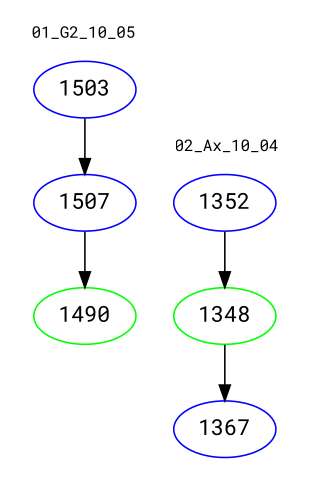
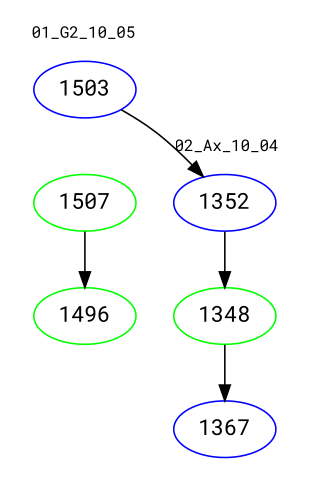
edge "1503" -> "1507": now "1503" -> "1352"
node "1507": color blue -> green
node "1490": label "1490" -> "1496"
